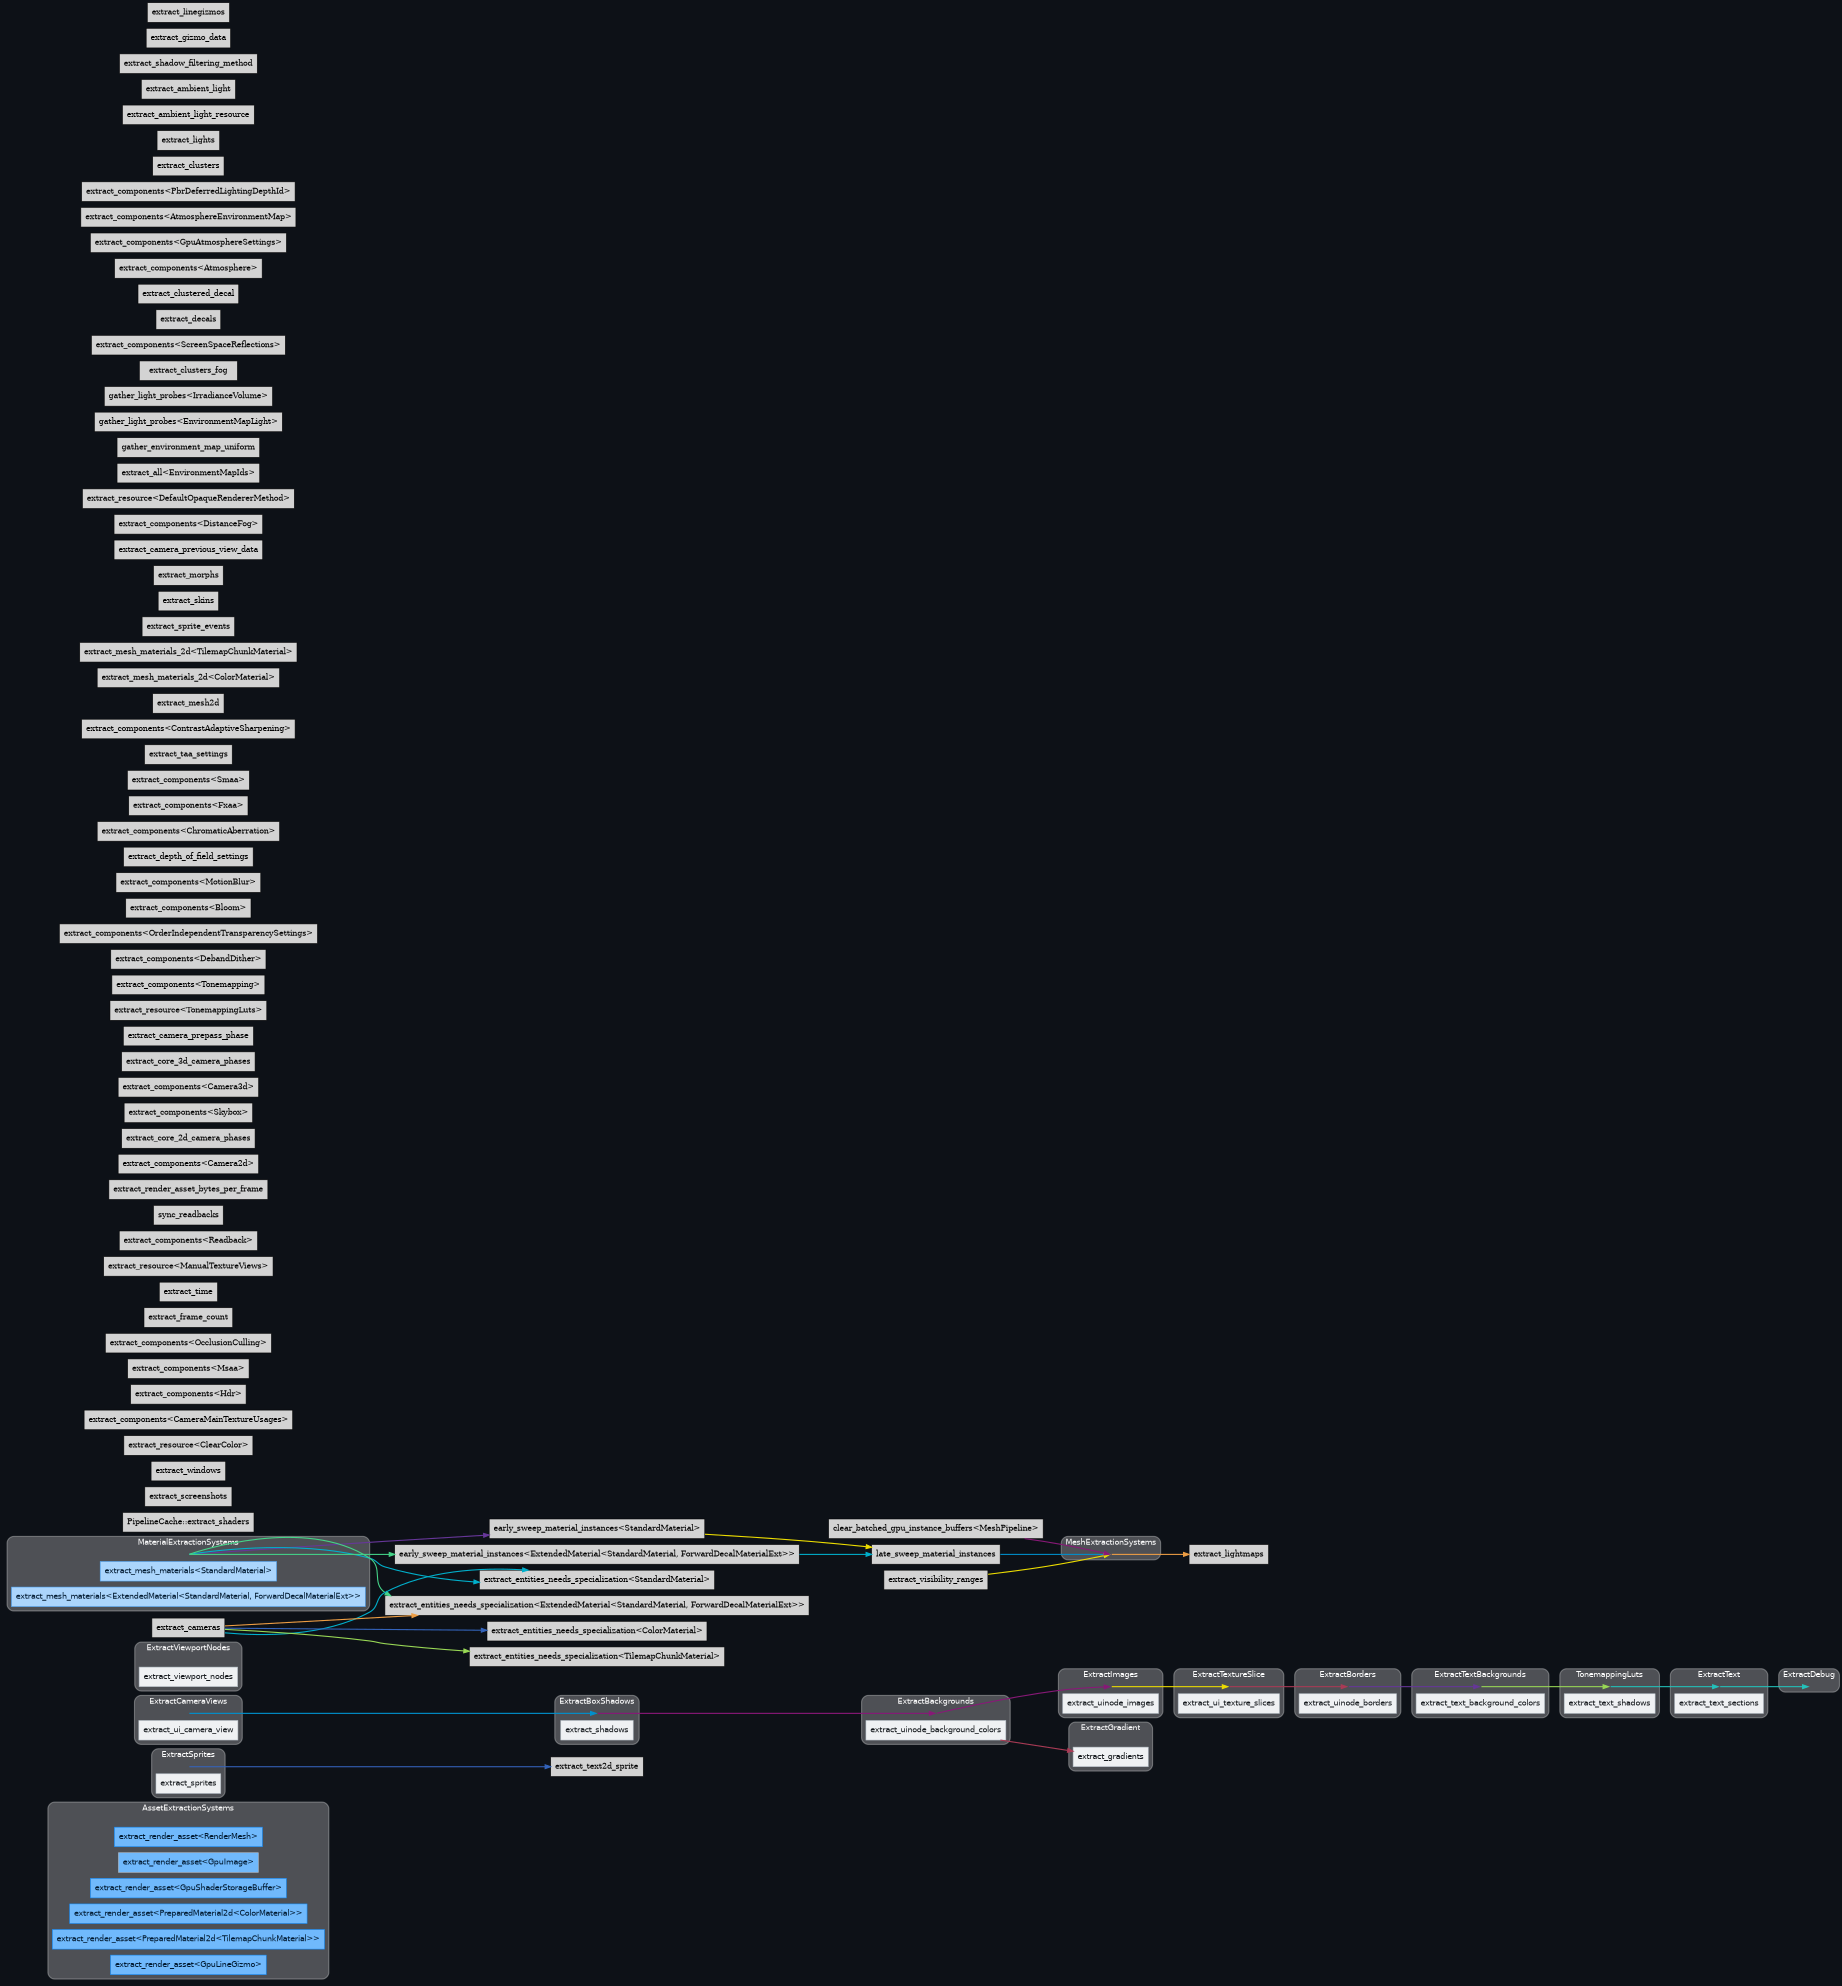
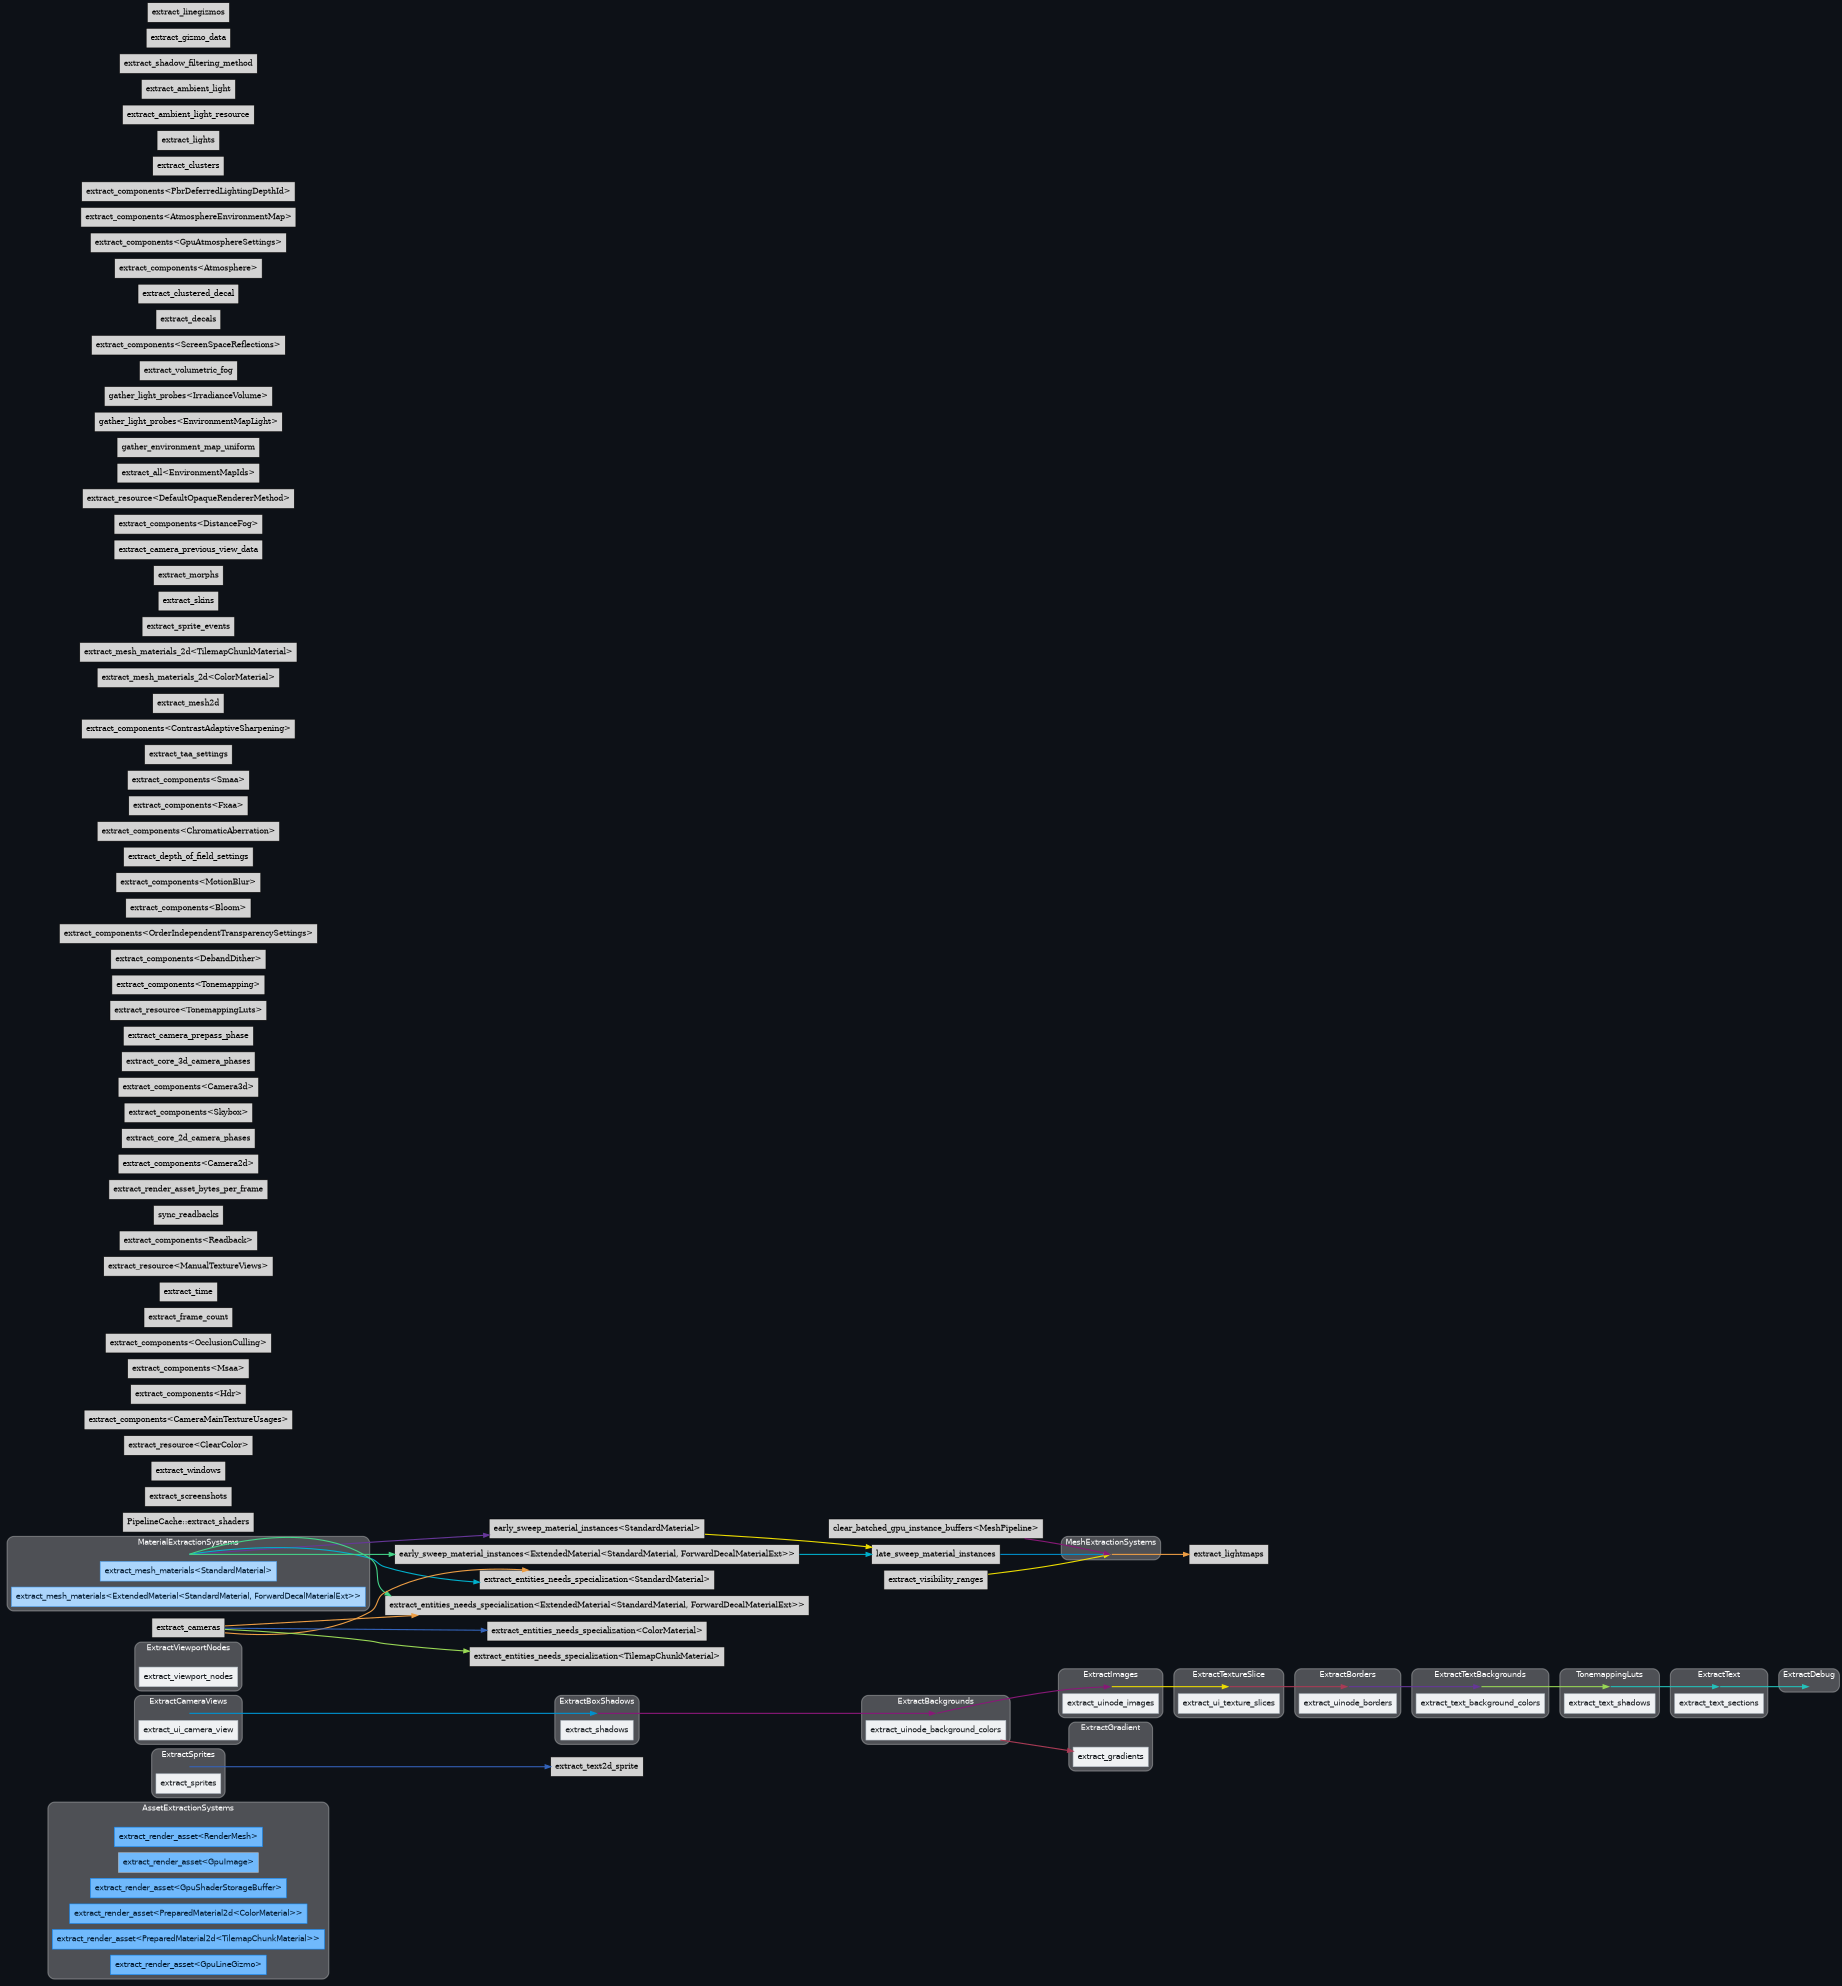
node "extract_clusters_fog": label "extract_clusters_fog" -> "extract_volumetric_fog"
edge "extract_cameras" -> "extract_entities_needs_specialization<StandardMaterial>": color #00b0cc -> #ee9e44
